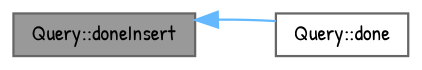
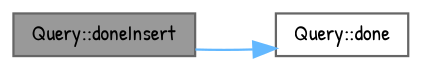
edge "Query::done" -> "Query::doneInsert": reversed
